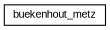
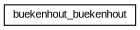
node "buekenhout_metz": label "buekenhout_metz" -> "buekenhout_buekenhout"
